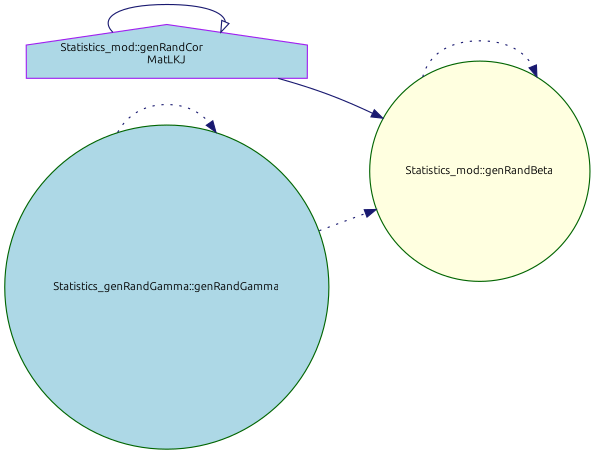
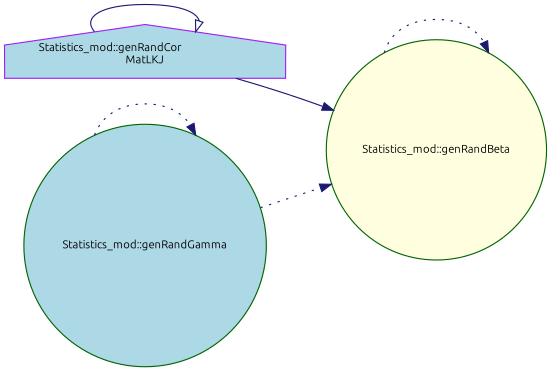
node "Statistics_genRandGamma::genRandGamma": label "Statistics_genRandGamma::genRandGamma" -> "Statistics_mod::genRandGamma"
